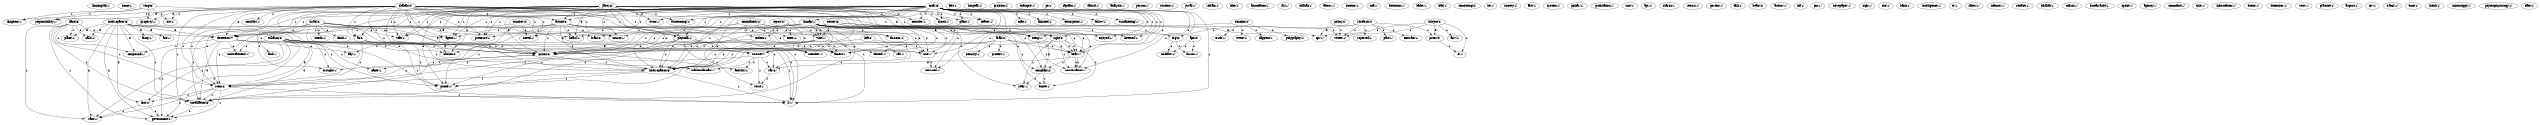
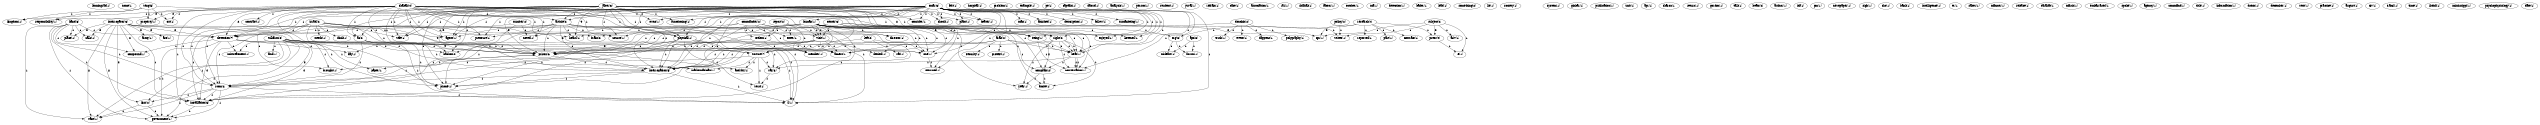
node "fact(1)": removed
edge "jaber(3)" -> "pressure(1)": removed, label "1"
edge "research(4)" -> "writes(1)": removed, label "1"
edge "israel(2)" -> "find(1)": now "tulkarm(8)" -> "find(1)"
edge "beat(1)" -> "way(3)": label "2" -> "1"
